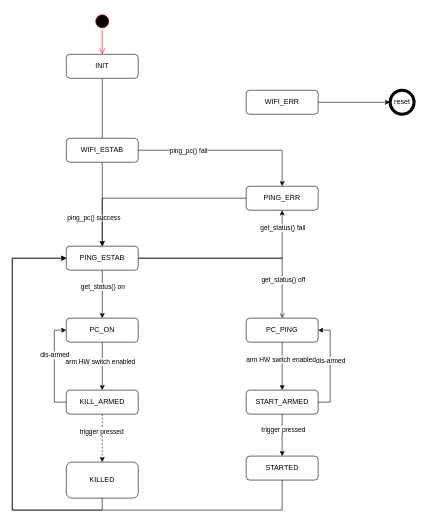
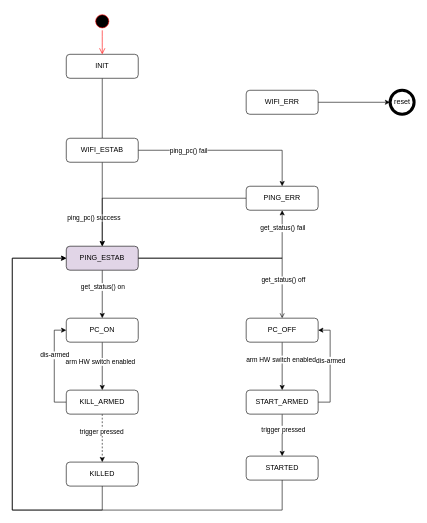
node "PING_ESTAB": fillcolor #ffffff -> #e1d5e7
node "PC_PING": label "PC_PING" -> "PC_OFF"
node "KILLED": size 72x36 -> 72x24
